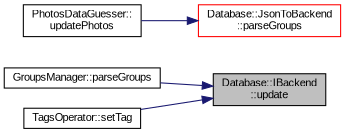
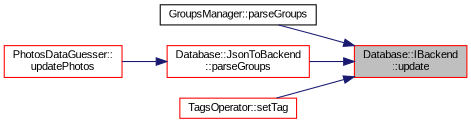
node "PhotosDataGuesser:: updatePhotos": color black -> red
edge "Database::JsonToBackend ::parseGroups" -> "Database::IBackend ::update": added
node "Database::IBackend ::update": color black -> red
node "TagsOperator::setTag": color black -> red
